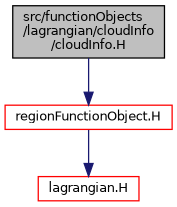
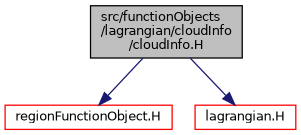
edge "regionFunctionObject.H" -> "lagrangian.H": now "src/functionObjects /lagrangian/cloudInfo /cloudInfo.H" -> "lagrangian.H"
